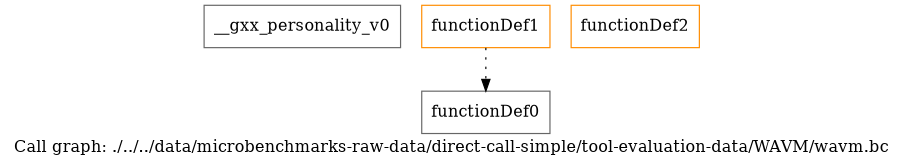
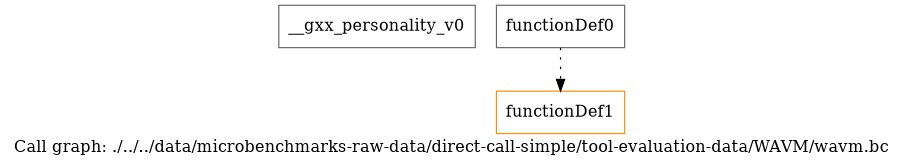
node "functionDef2": removed
edge "functionDef1" -> "functionDef0": reversed
